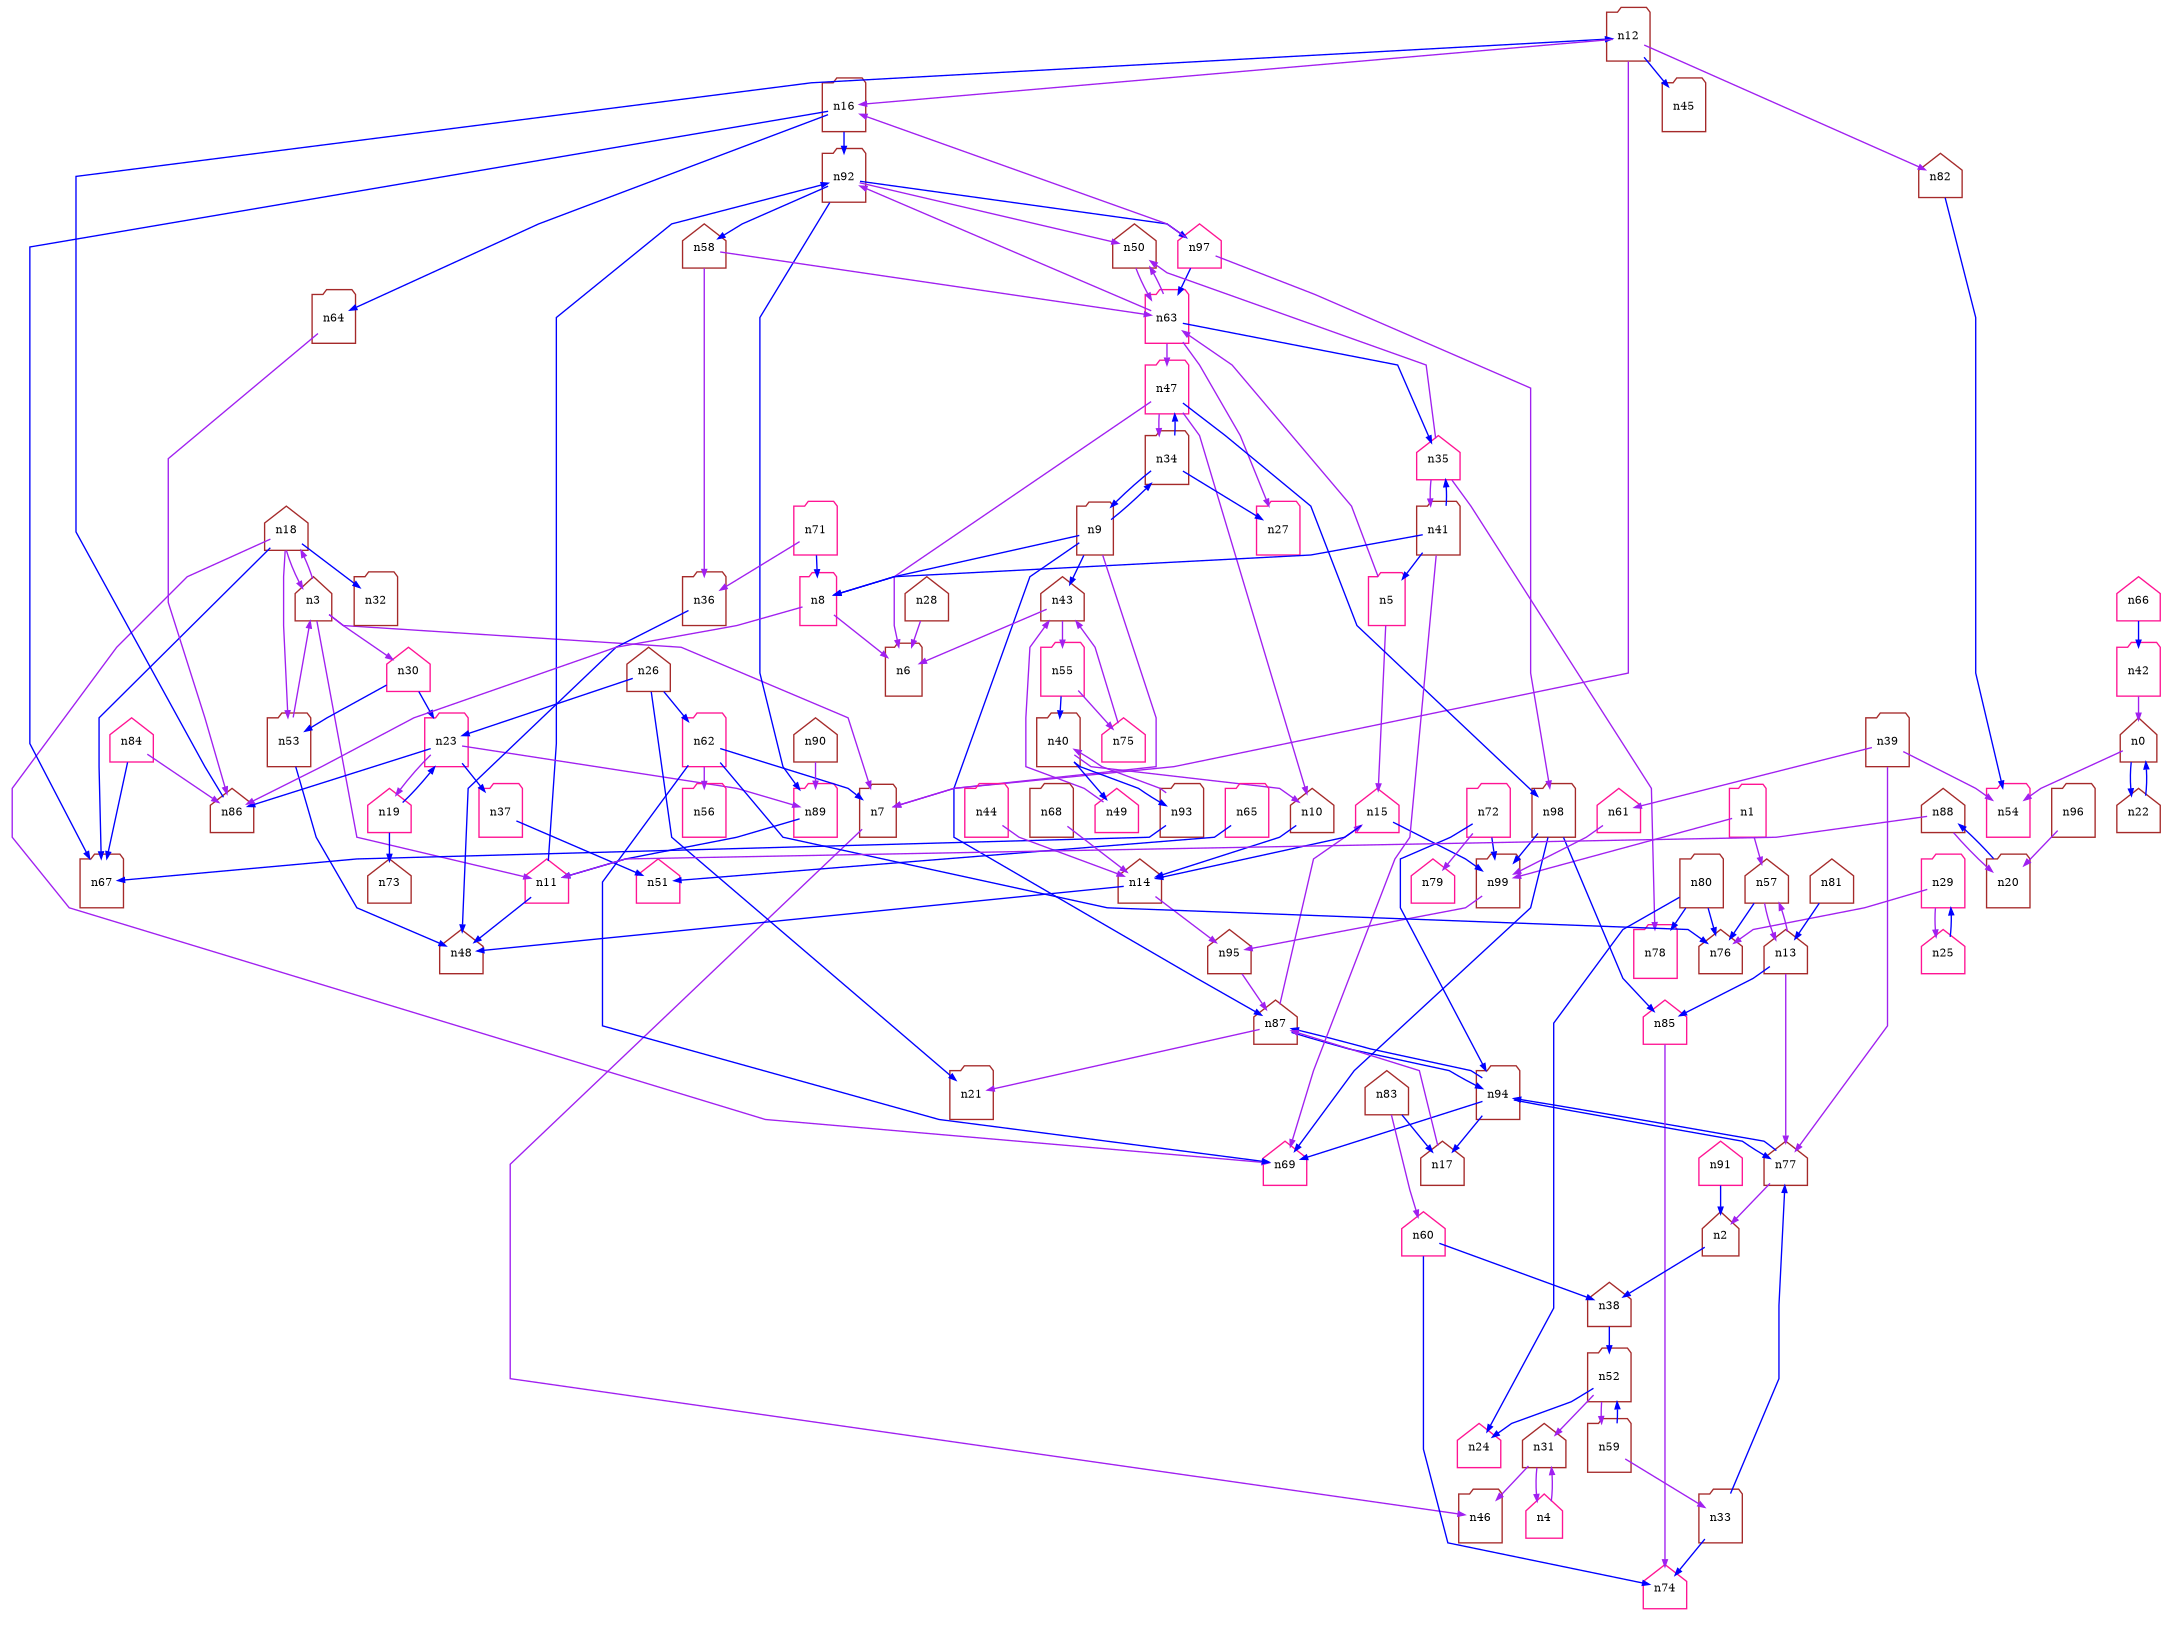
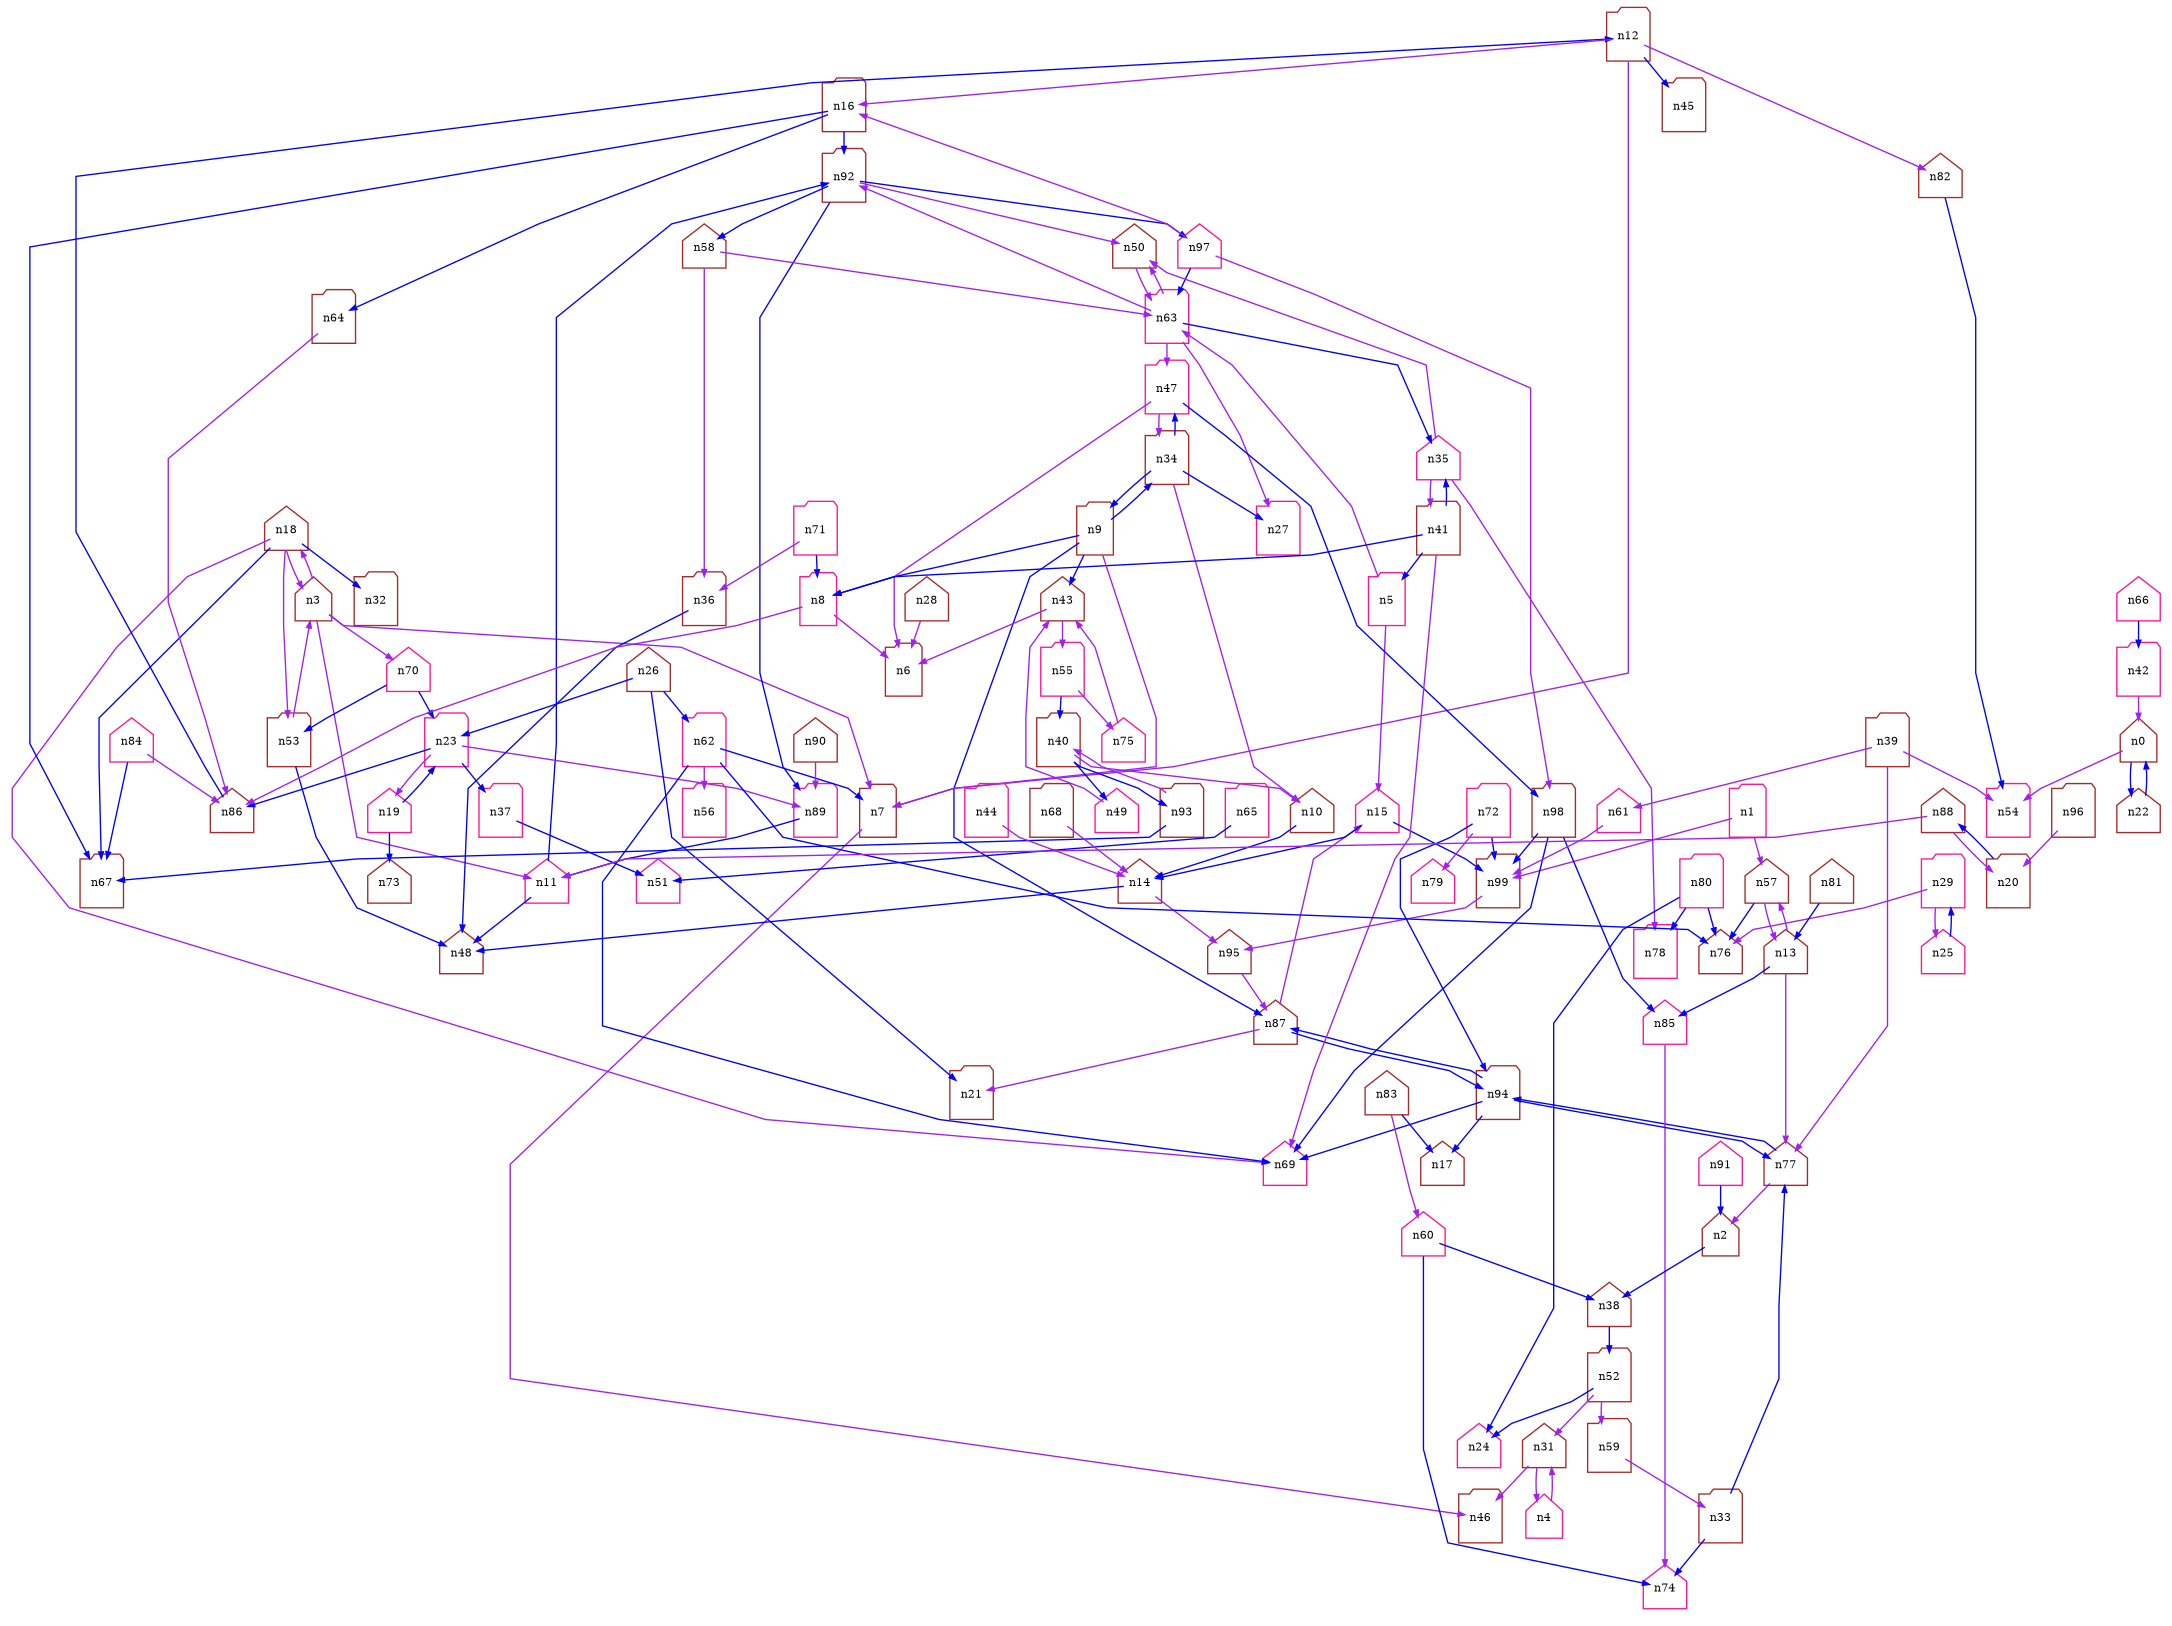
edge "n47" -> "n10": now "n34" -> "n10"
node "n30": label "n30" -> "n70"
node "n80": color brown -> deeppink
edge "n17" -> "n87": removed
edge "n59" -> "n52": removed
